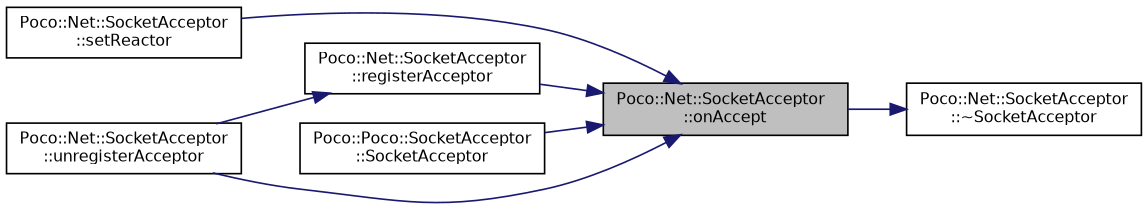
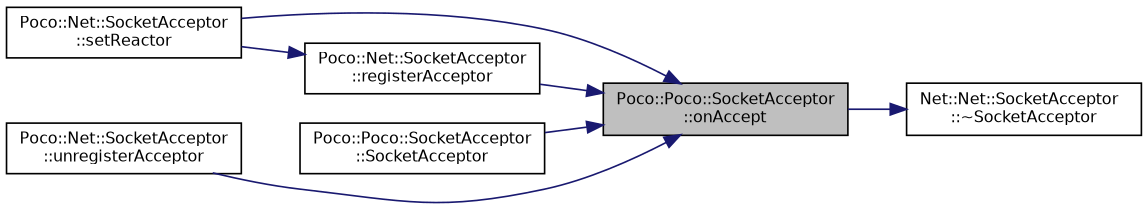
node "Poco::Net::SocketAcceptor ::onAccept": label "Poco::Net::SocketAcceptor ::onAccept" -> "Poco::Poco::SocketAcceptor ::onAccept"
node "Poco::Net::SocketAcceptor ::~SocketAcceptor": label "Poco::Net::SocketAcceptor ::~SocketAcceptor" -> "Net::Net::SocketAcceptor ::~SocketAcceptor"
edge "Poco::Net::SocketAcceptor ::unregisterAcceptor" -> "Poco::Net::SocketAcceptor ::registerAcceptor": now "Poco::Net::SocketAcceptor ::setReactor" -> "Poco::Net::SocketAcceptor ::registerAcceptor"
